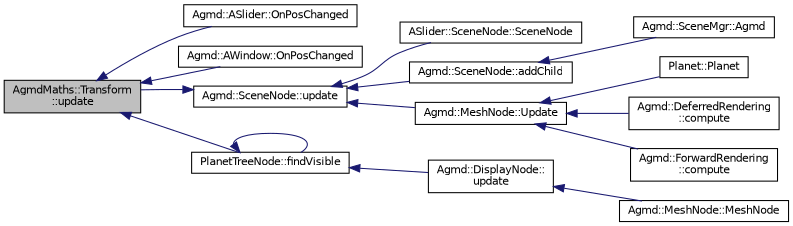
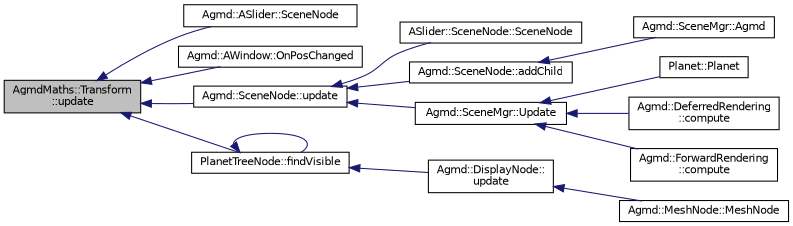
node "Agmd::ASlider::OnPosChanged": label "Agmd::ASlider::OnPosChanged" -> "Agmd::ASlider::SceneNode"
edge "AgmdMaths::Transform ::update" -> "Agmd::SceneNode::update": reversed
node "Agmd::MeshNode::Update": label "Agmd::MeshNode::Update" -> "Agmd::SceneMgr::Update"
